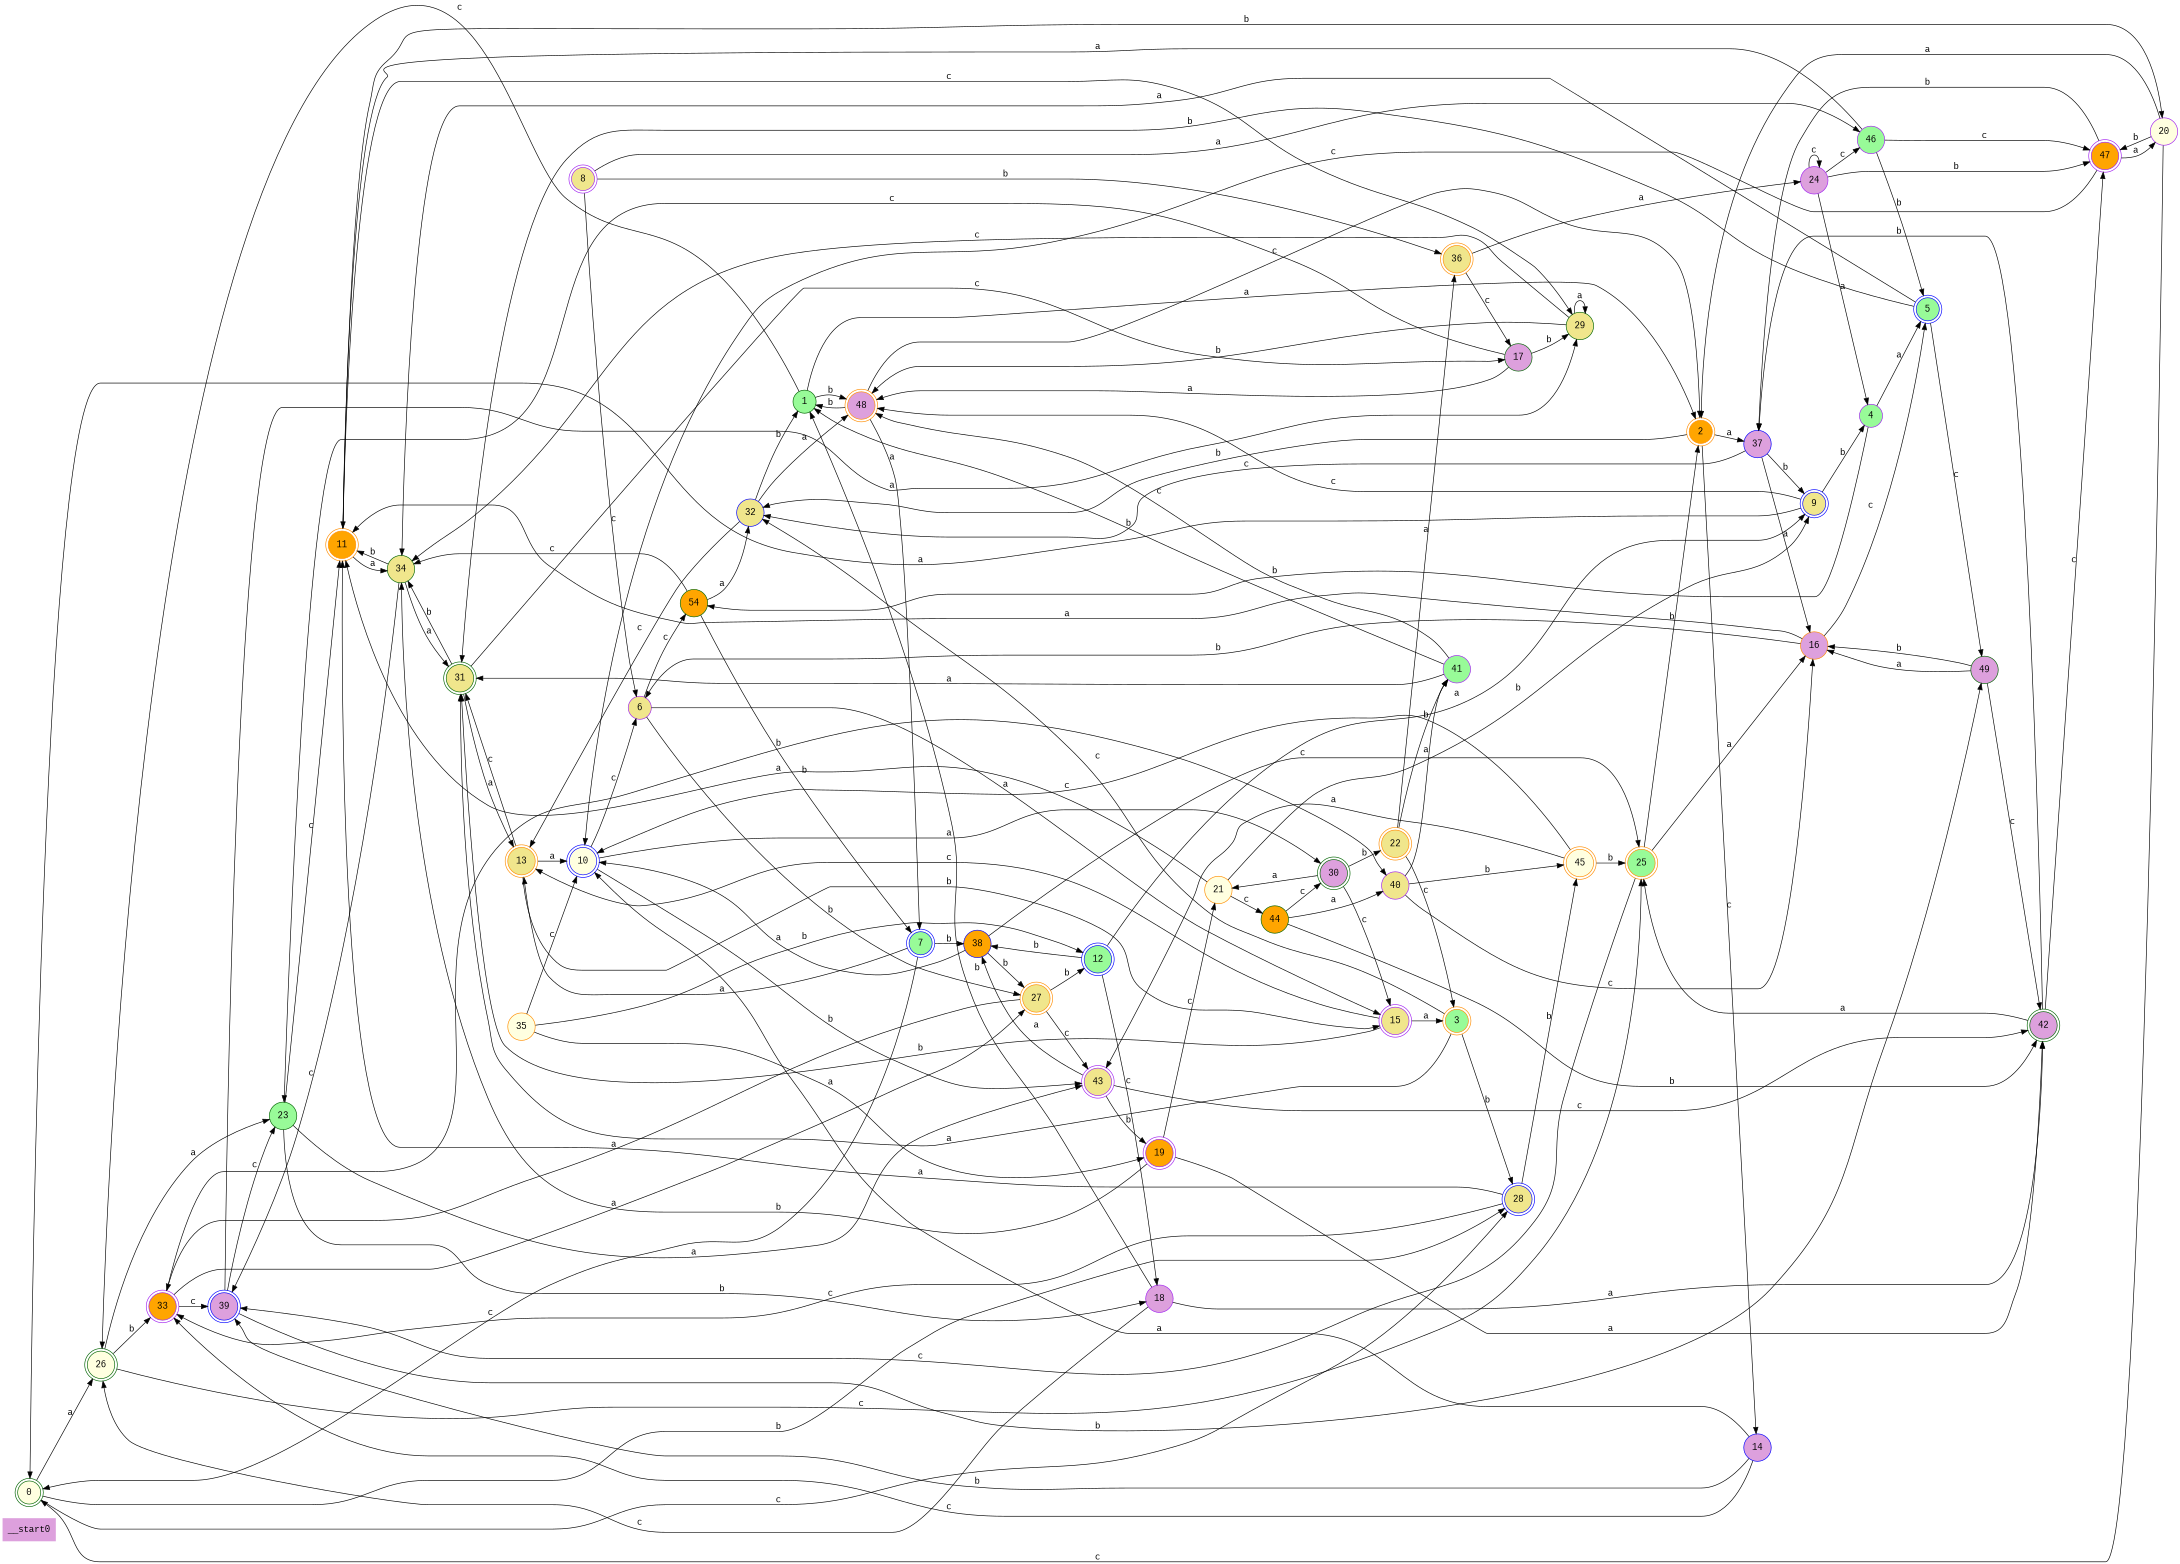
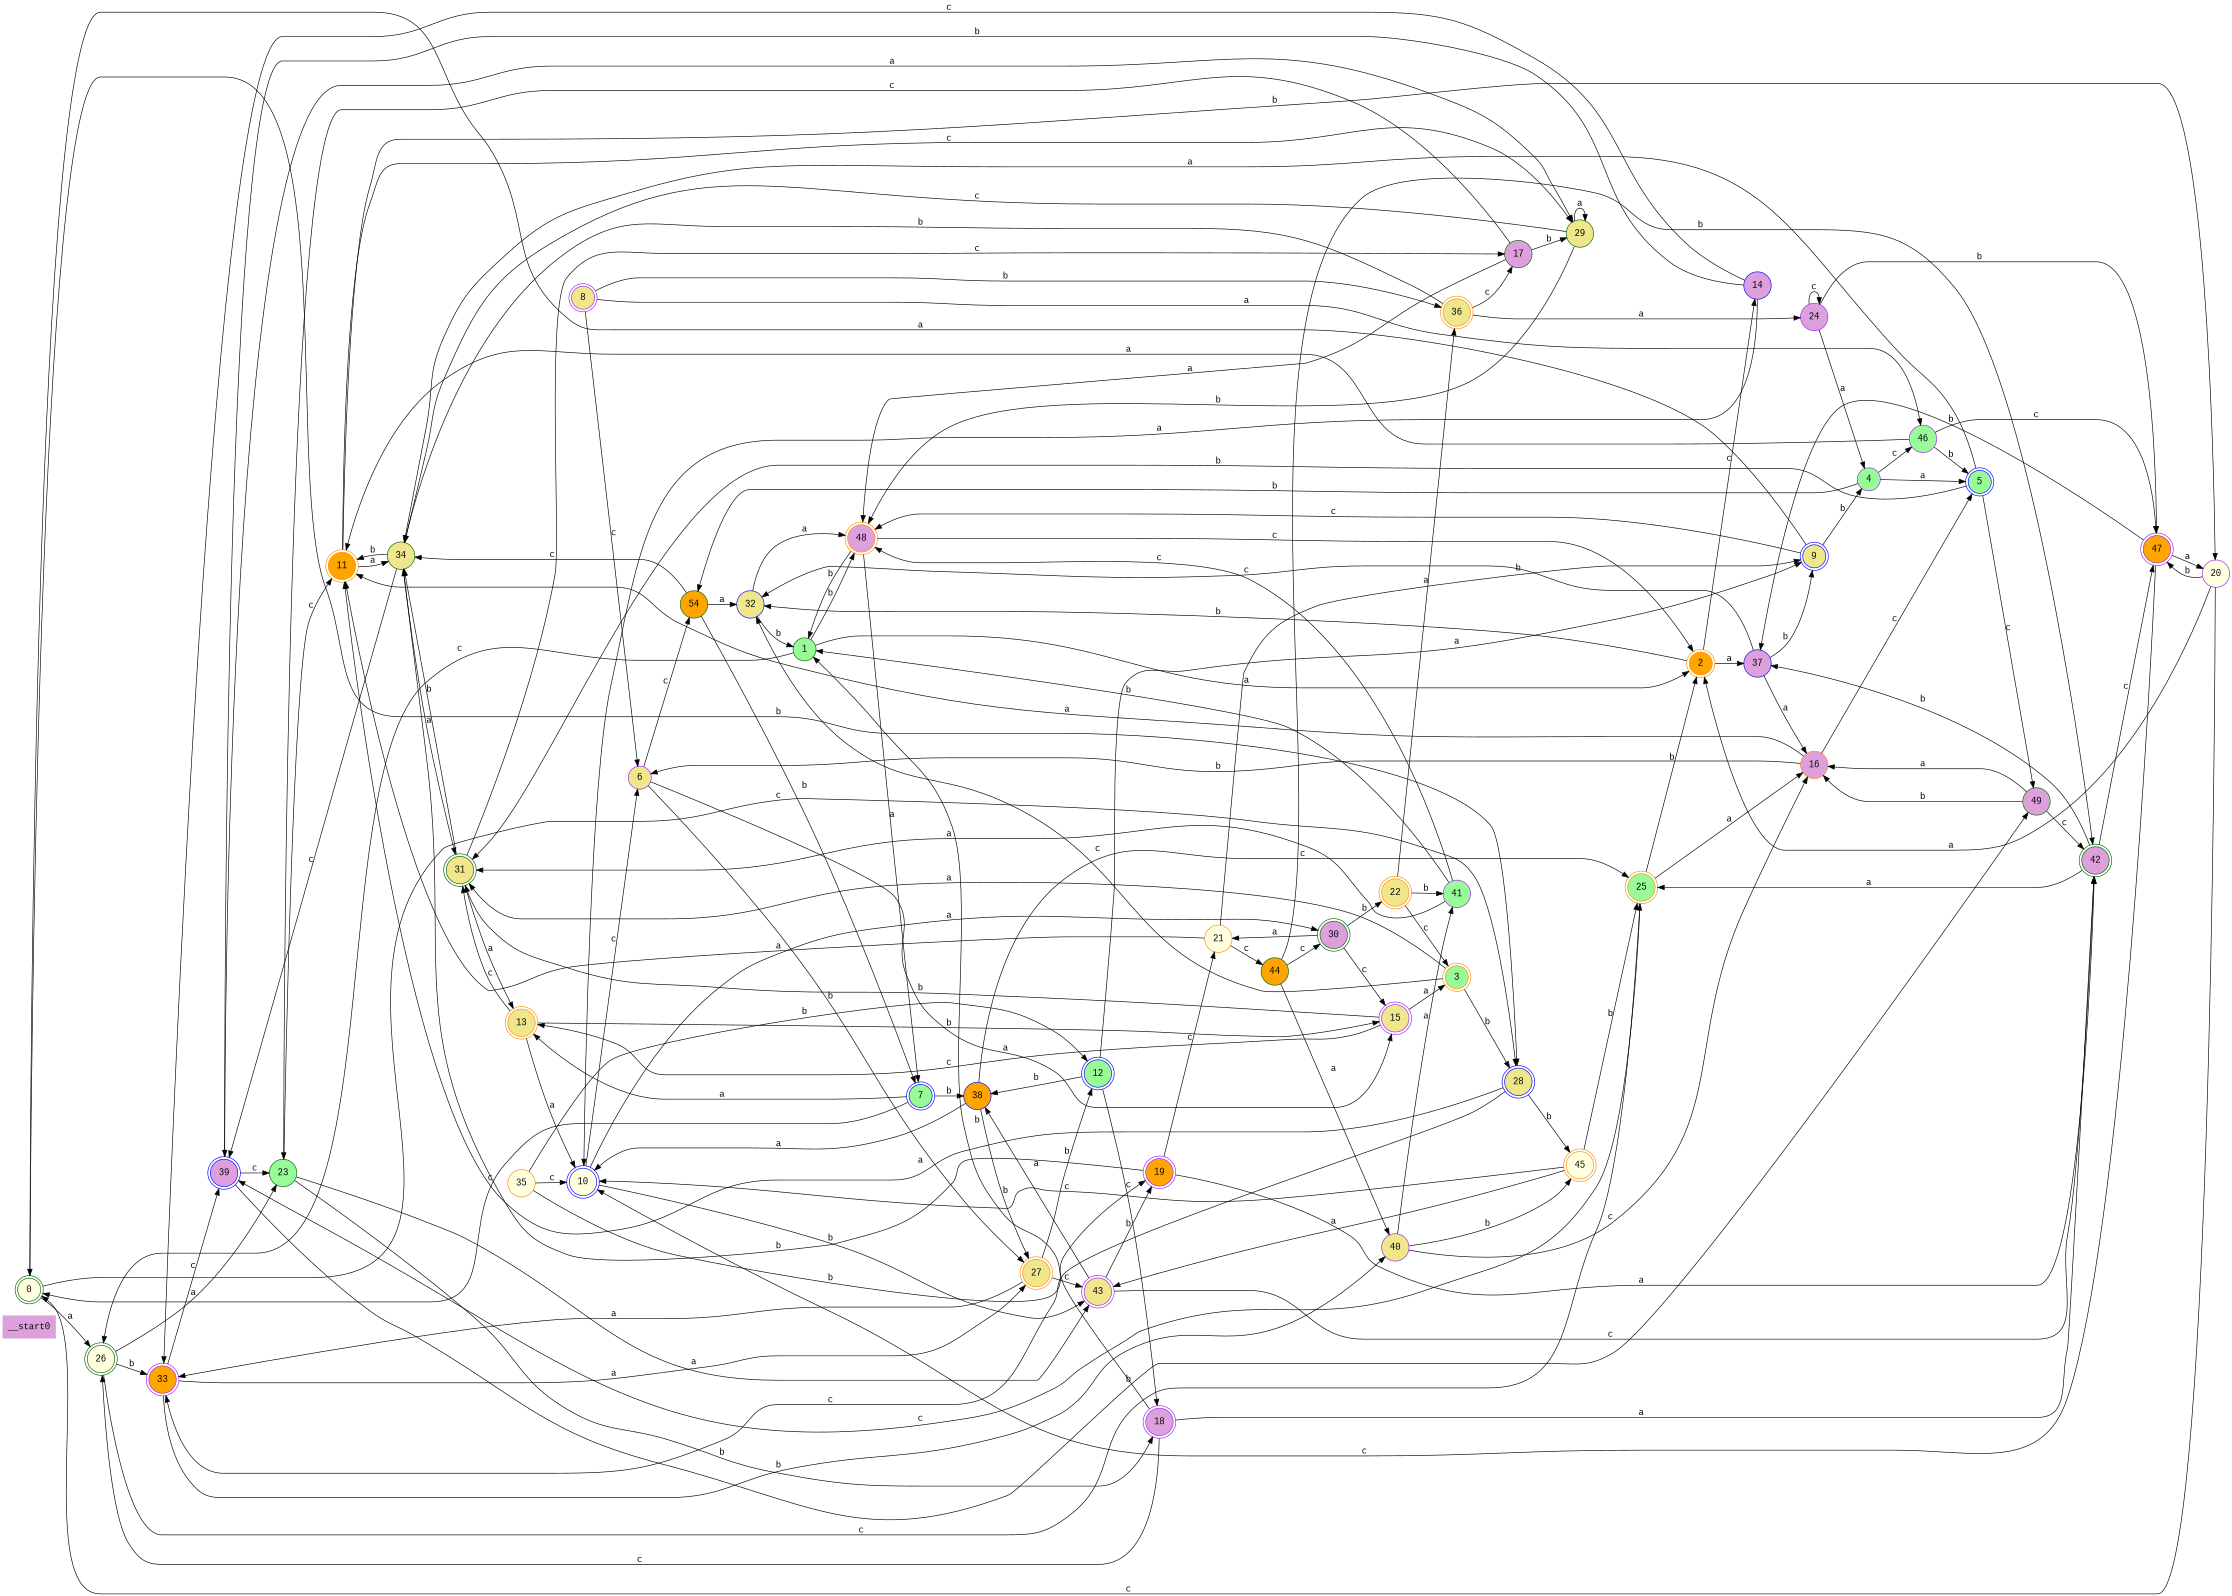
edge "24" -> "46": now "4" -> "46"
edge "36" -> "34": added, label "b"
edge "32" -> "13": removed, label "c"
edge "35" -> "19": label "a" -> "b"
node "18": shape circle -> doublecircle
